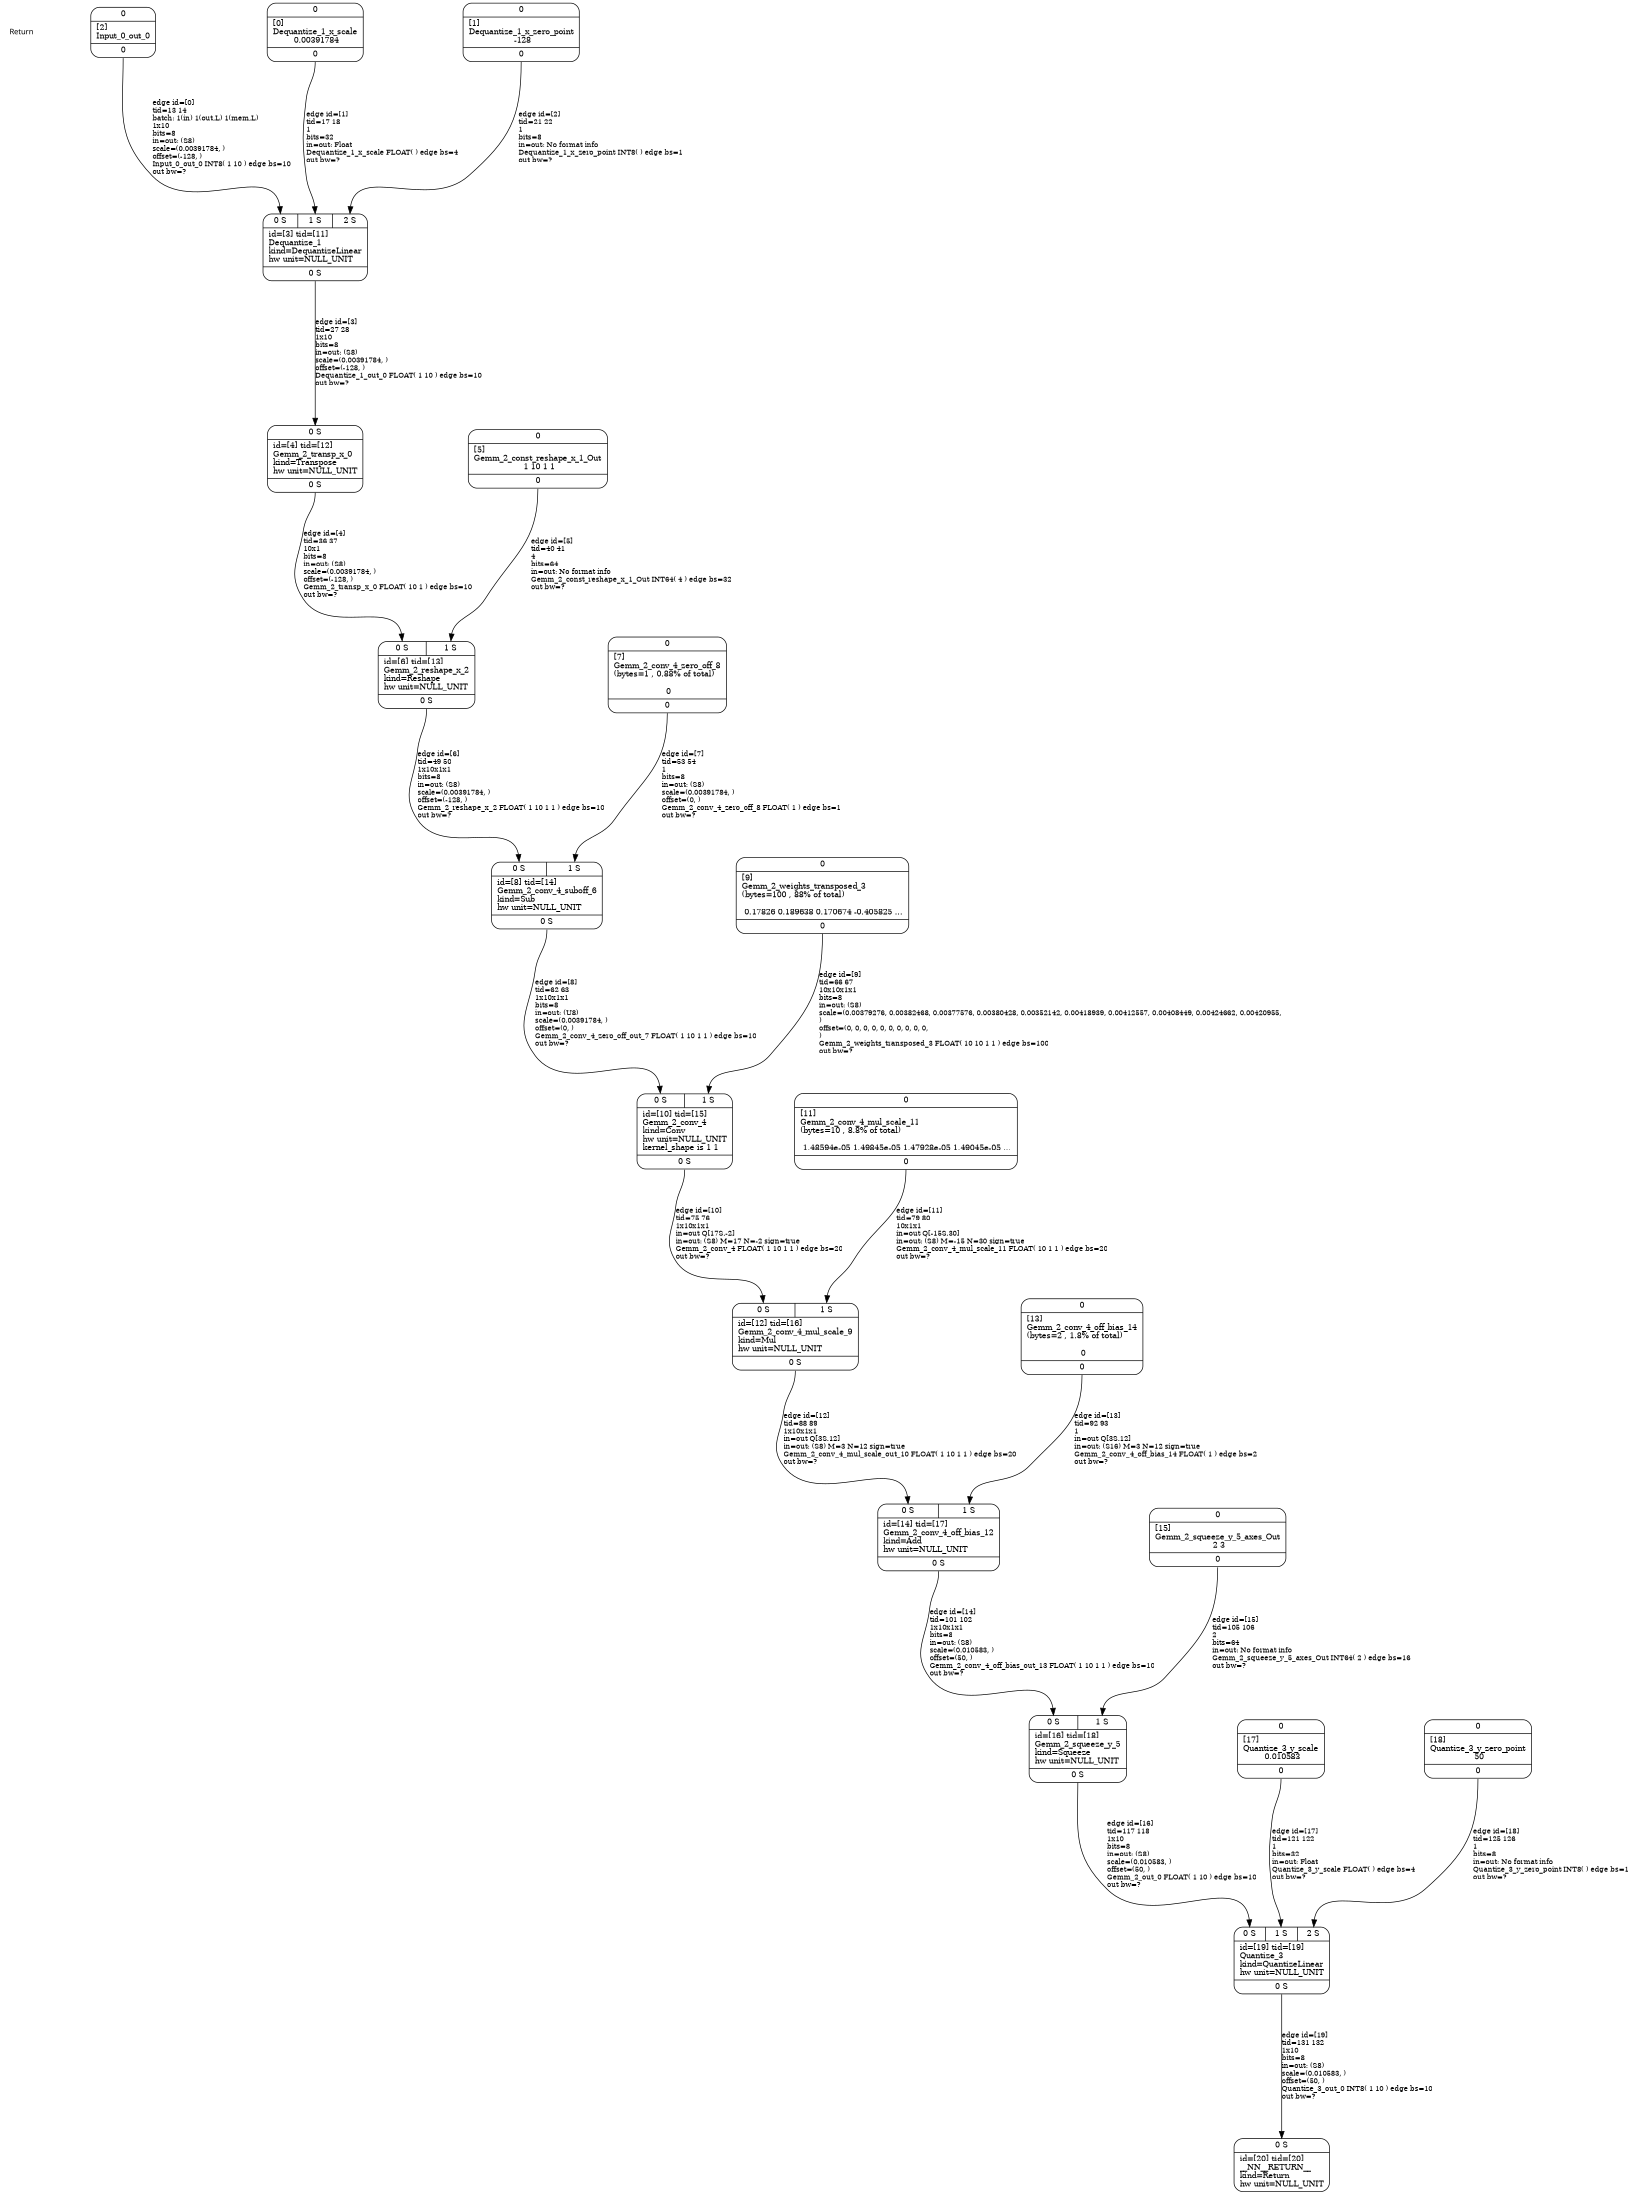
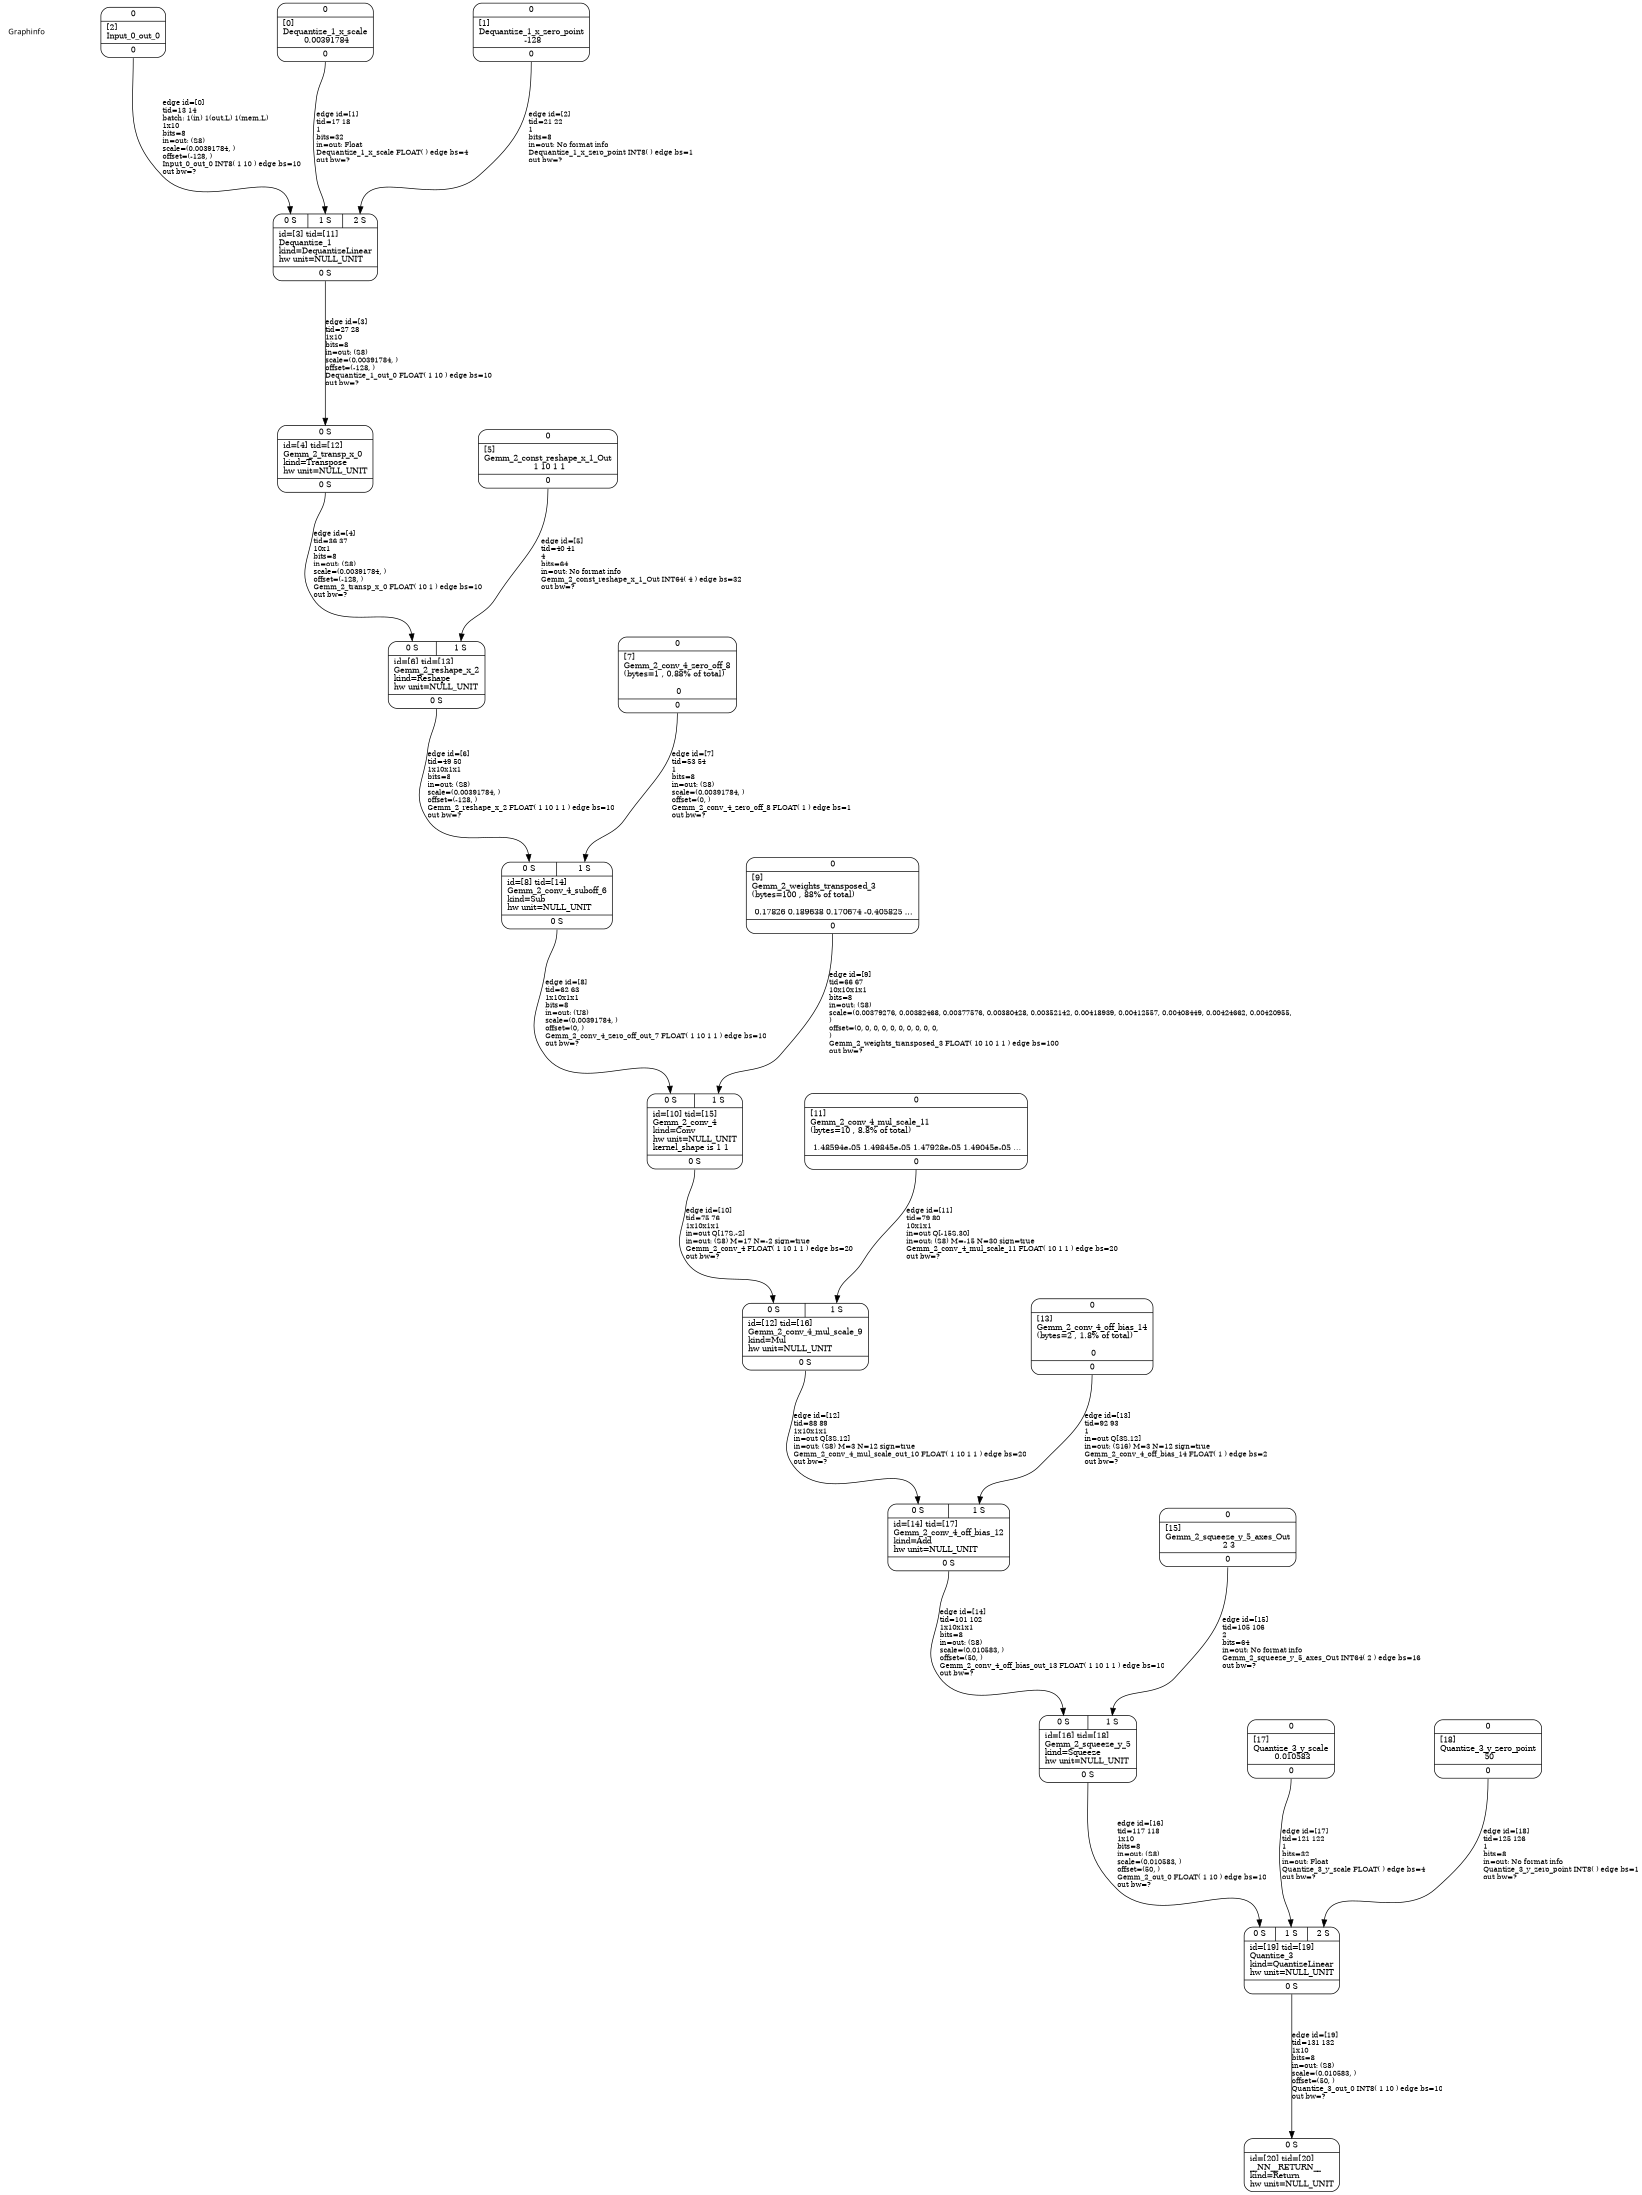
node "Return": label "Return" -> "Graphinfo"
